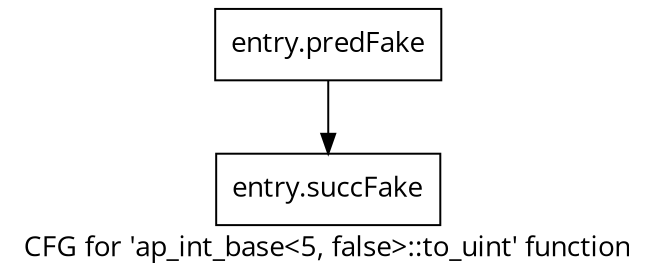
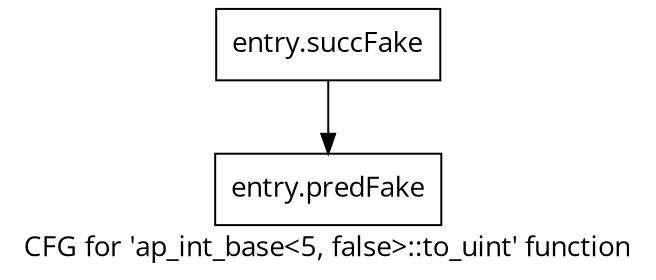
edge "entry.predFake" -> "entry.succFake": reversed
